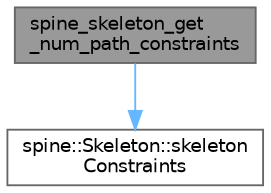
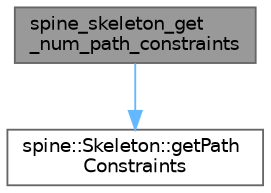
node "spine::Skeleton::skeleton Constraints": label "spine::Skeleton::skeleton Constraints" -> "spine::Skeleton::getPath Constraints"
